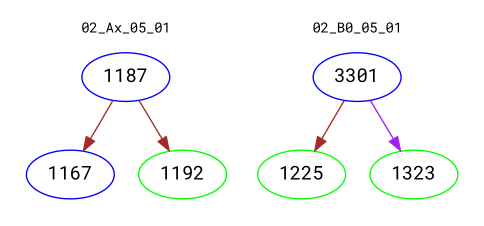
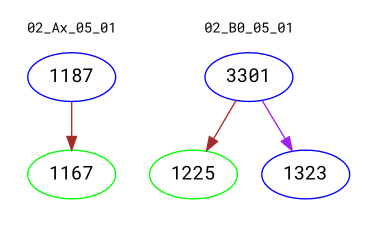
node "1167": color blue -> green
node "1192": removed
node "1323": color green -> blue
